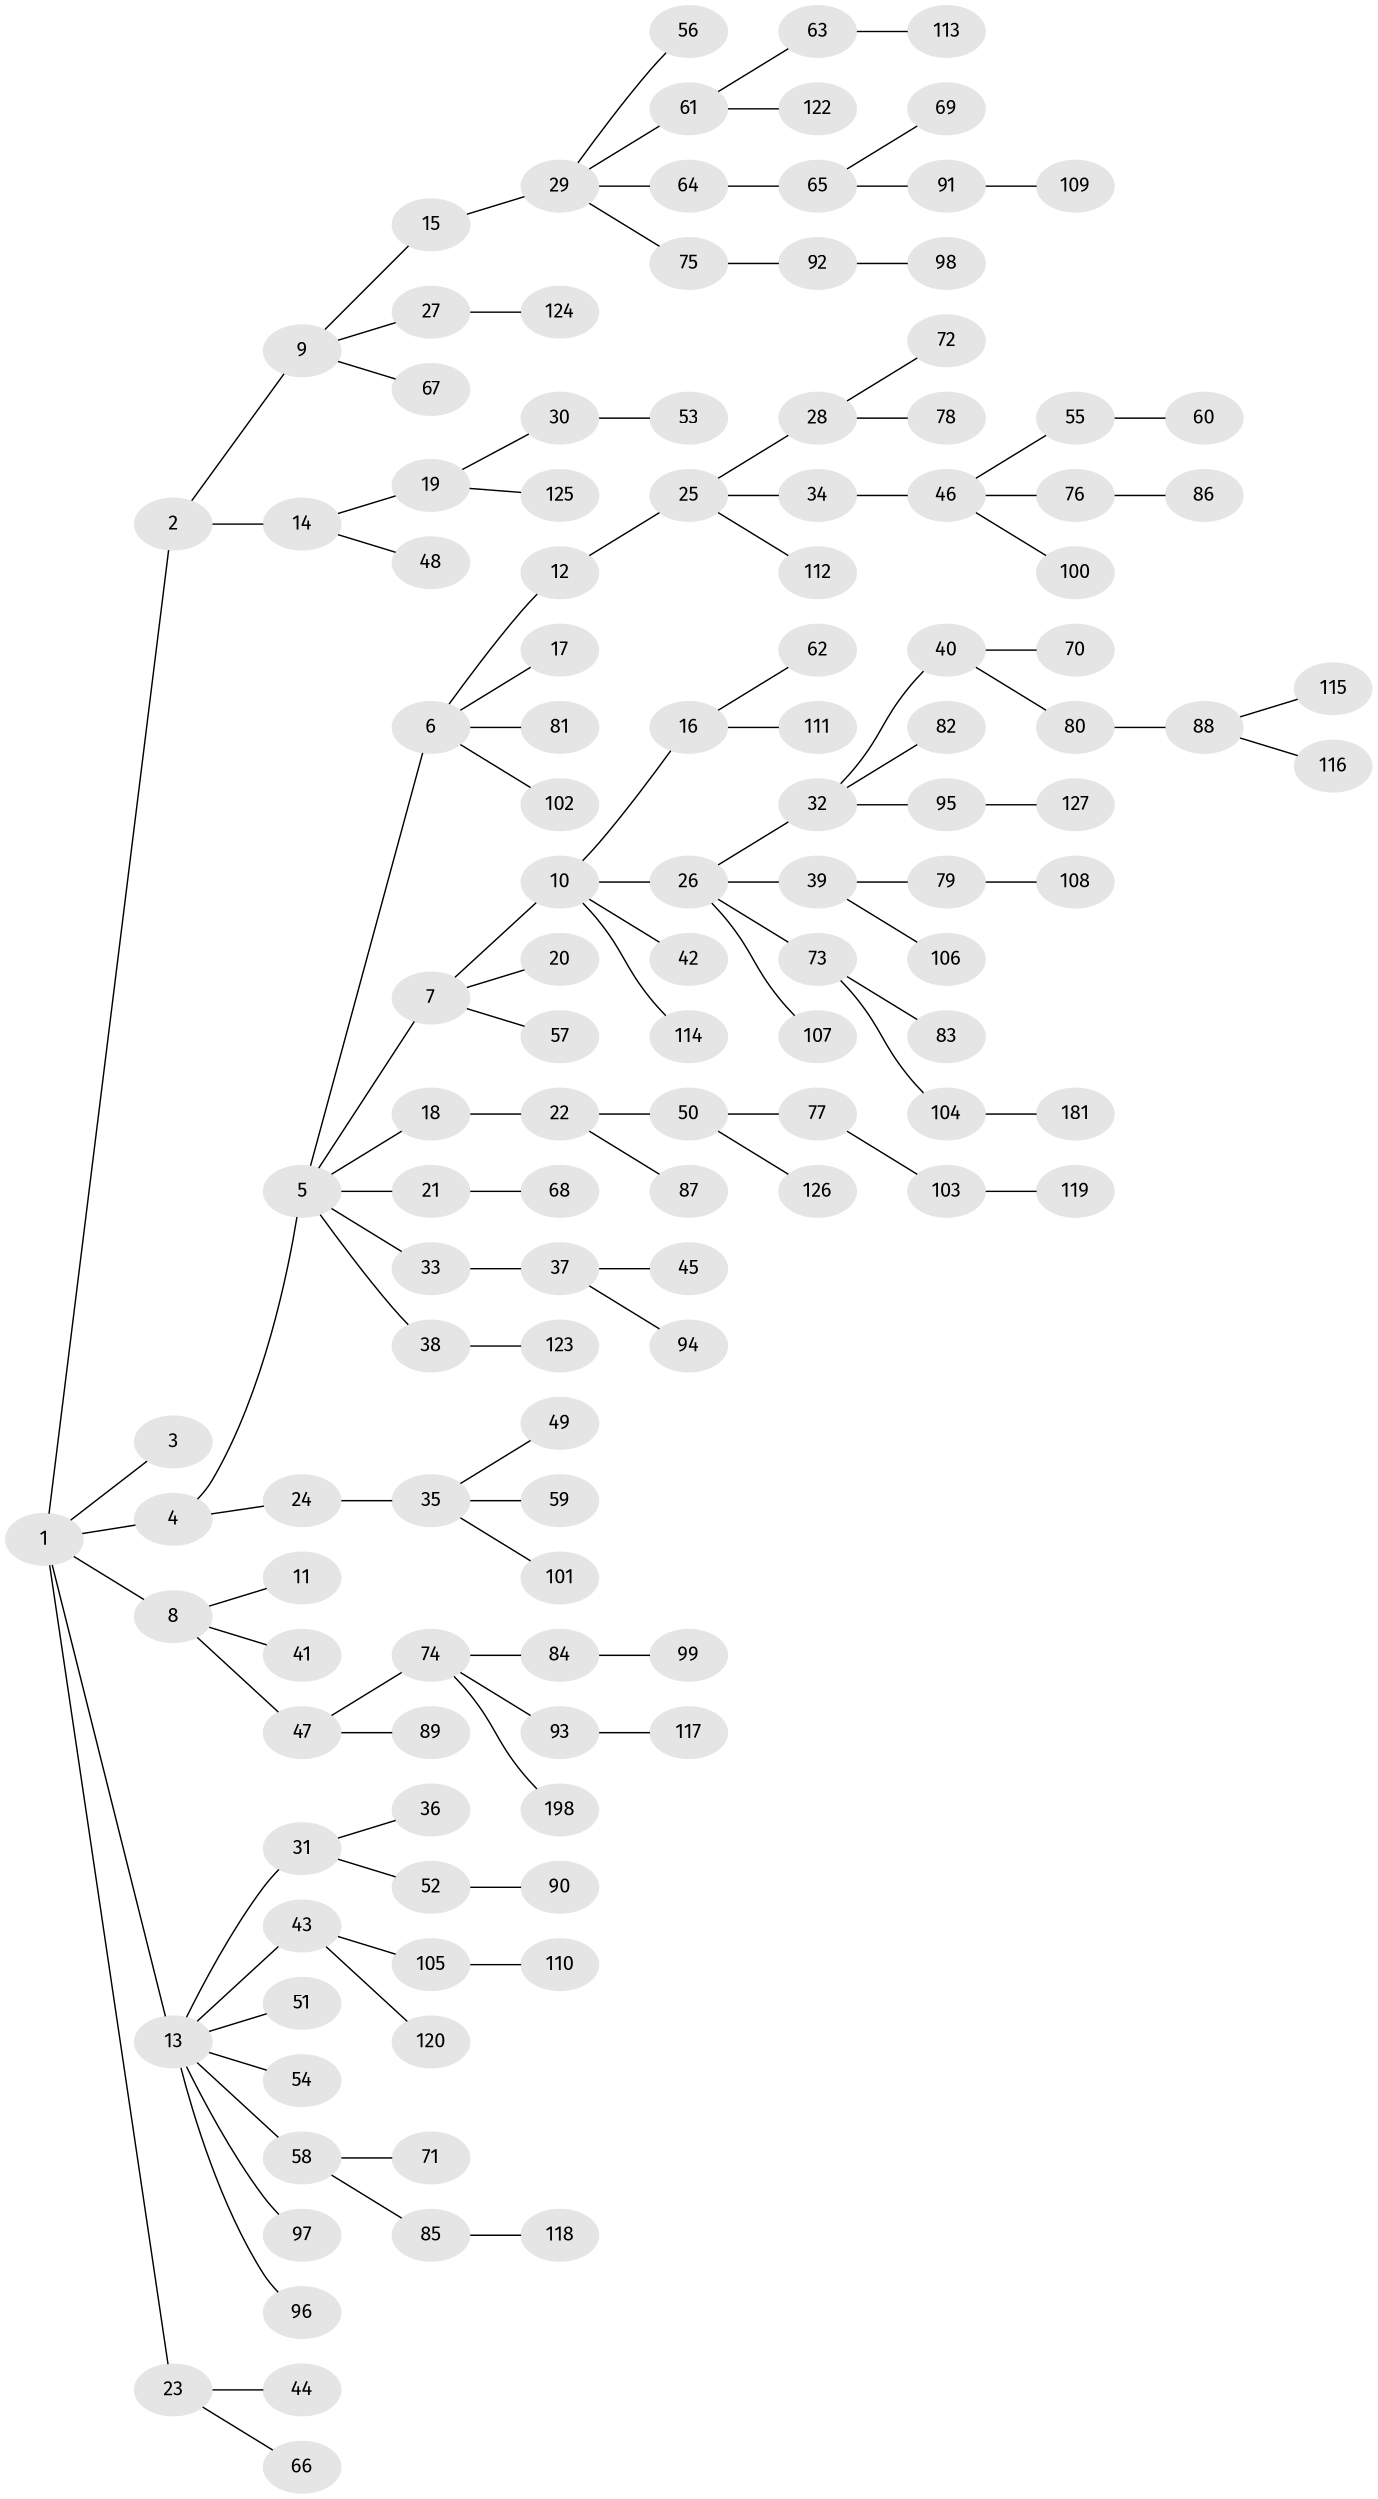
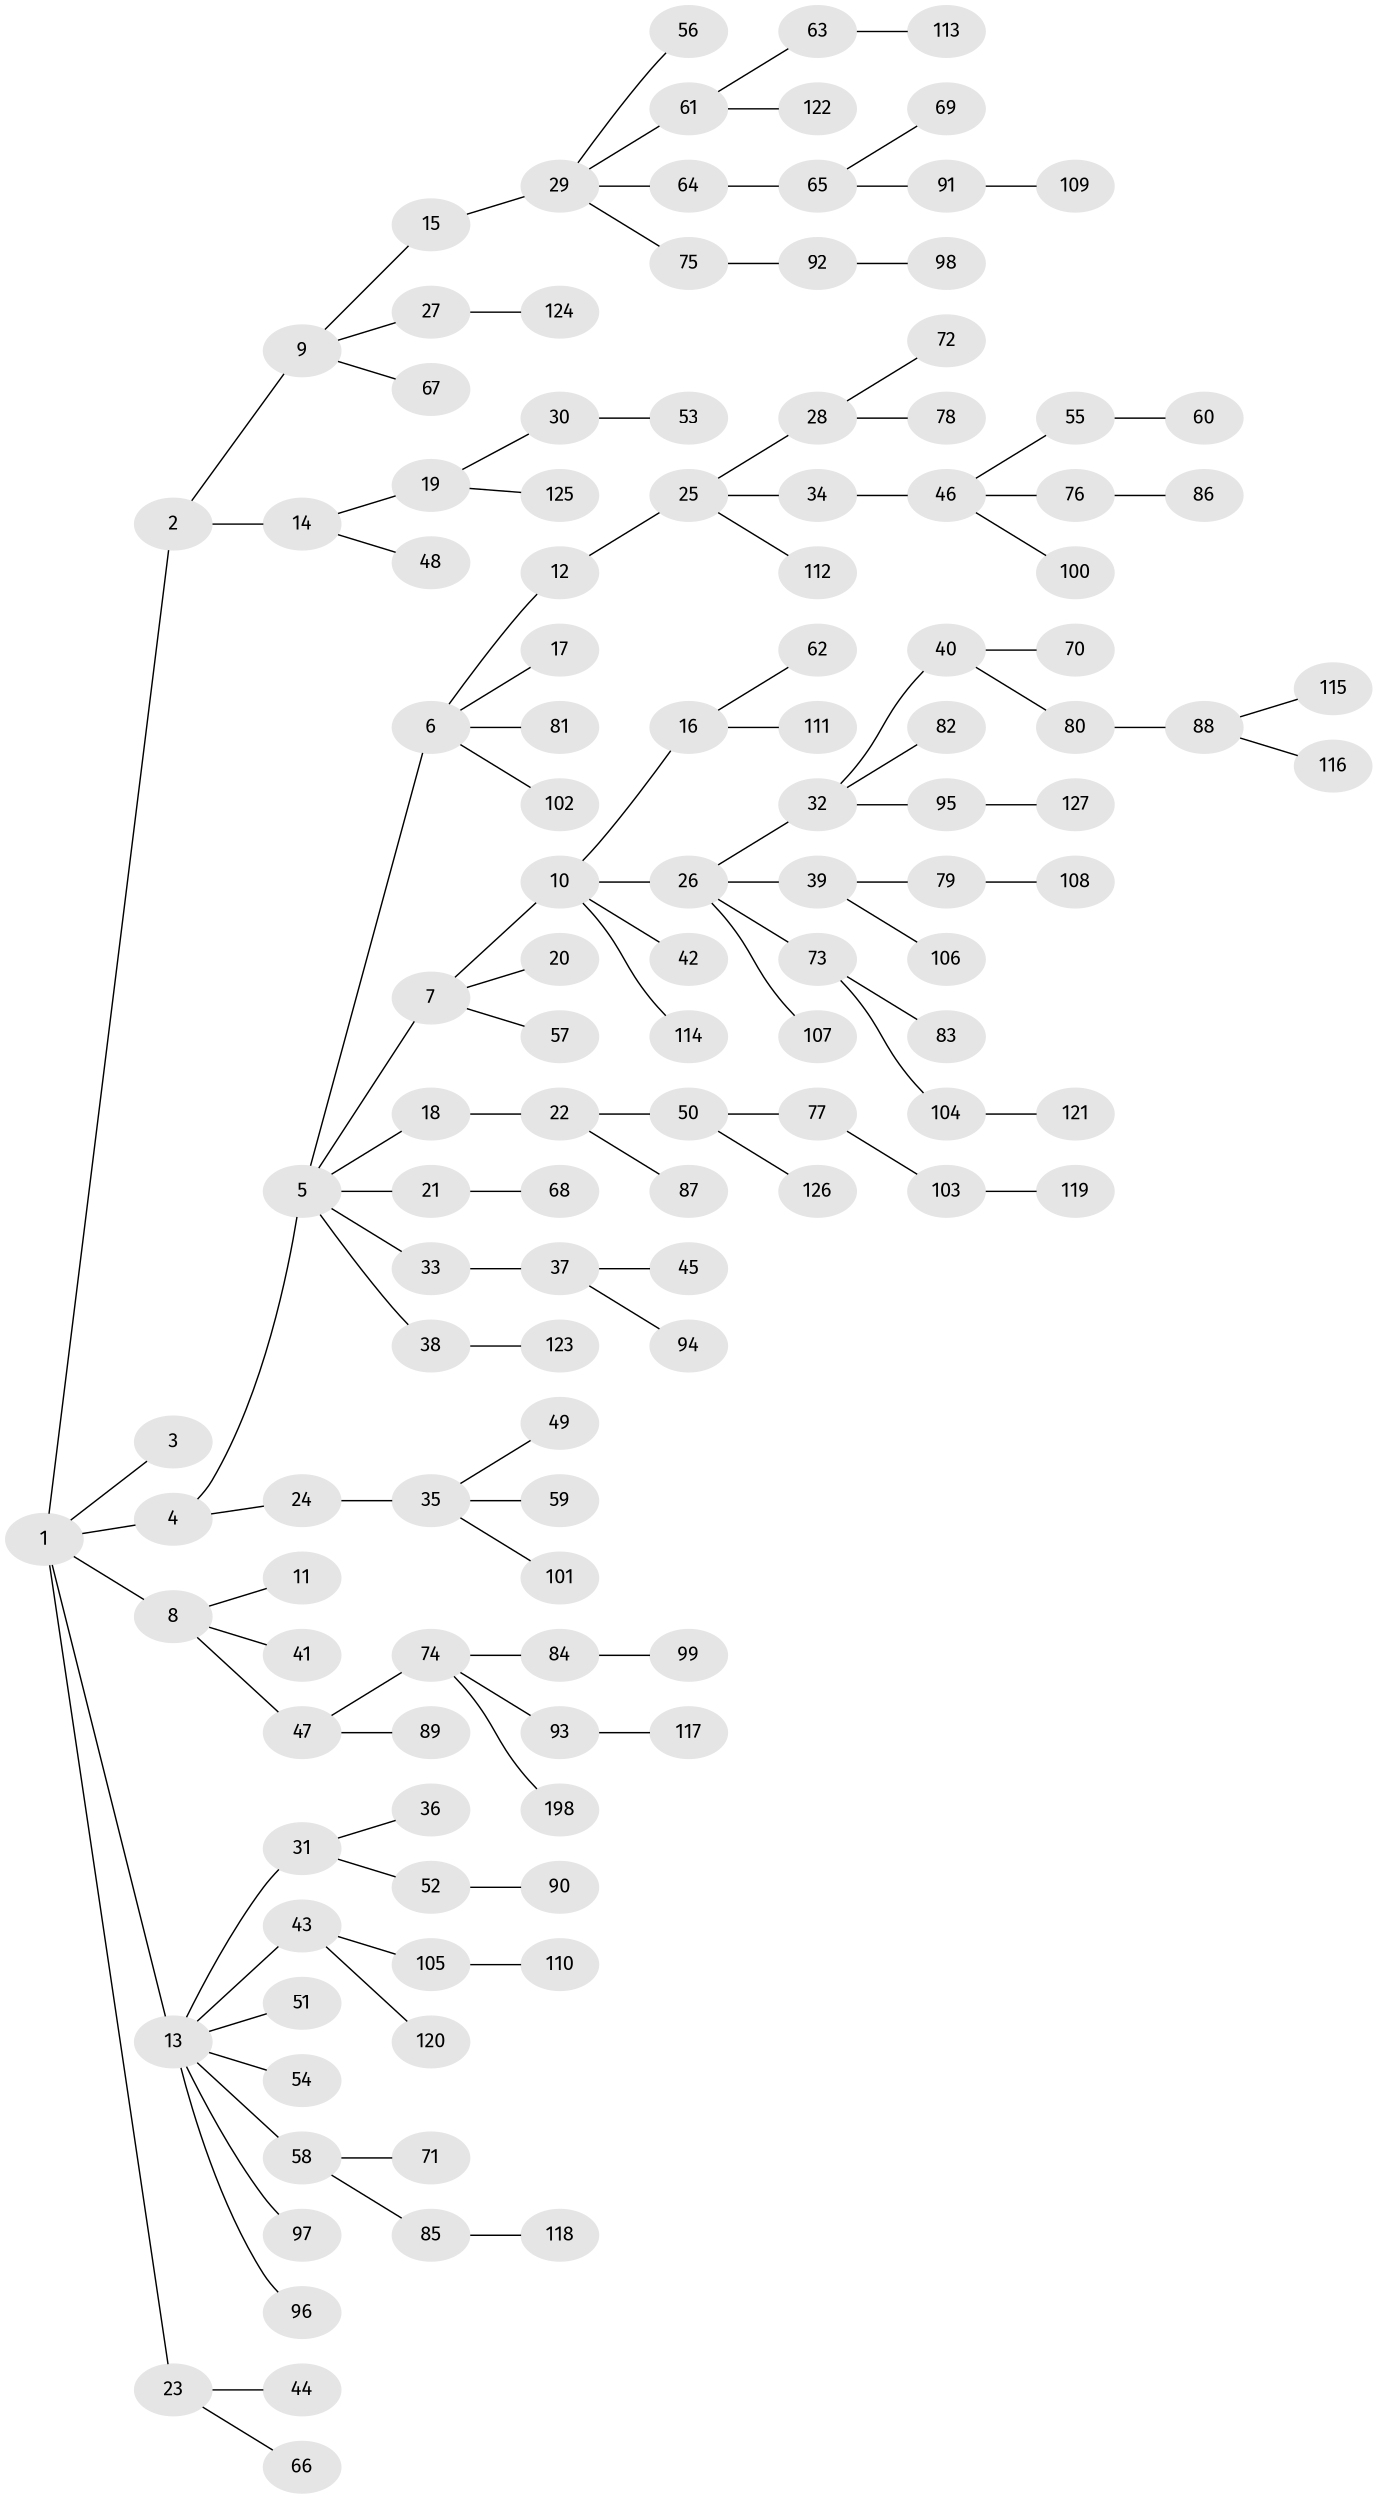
node "181": label "181" -> "121"
